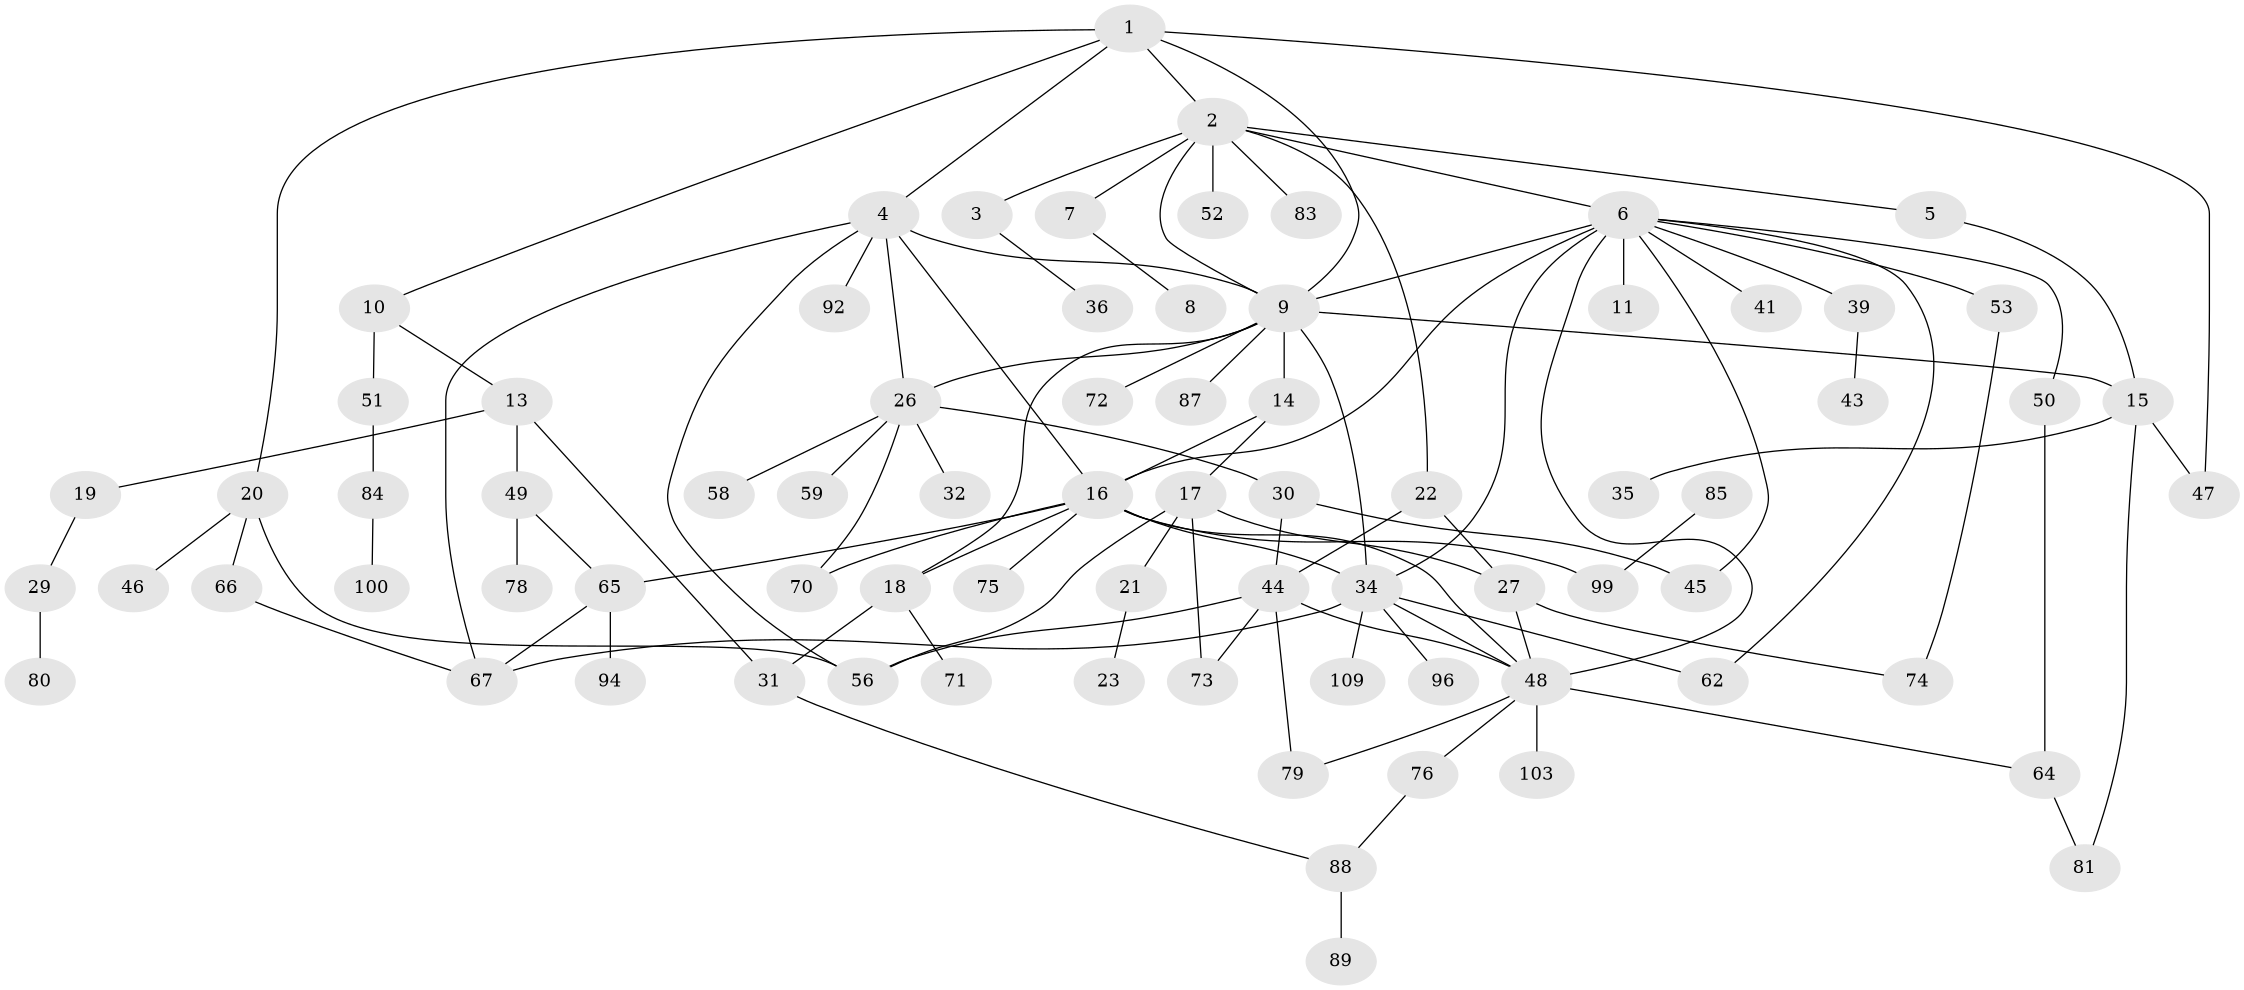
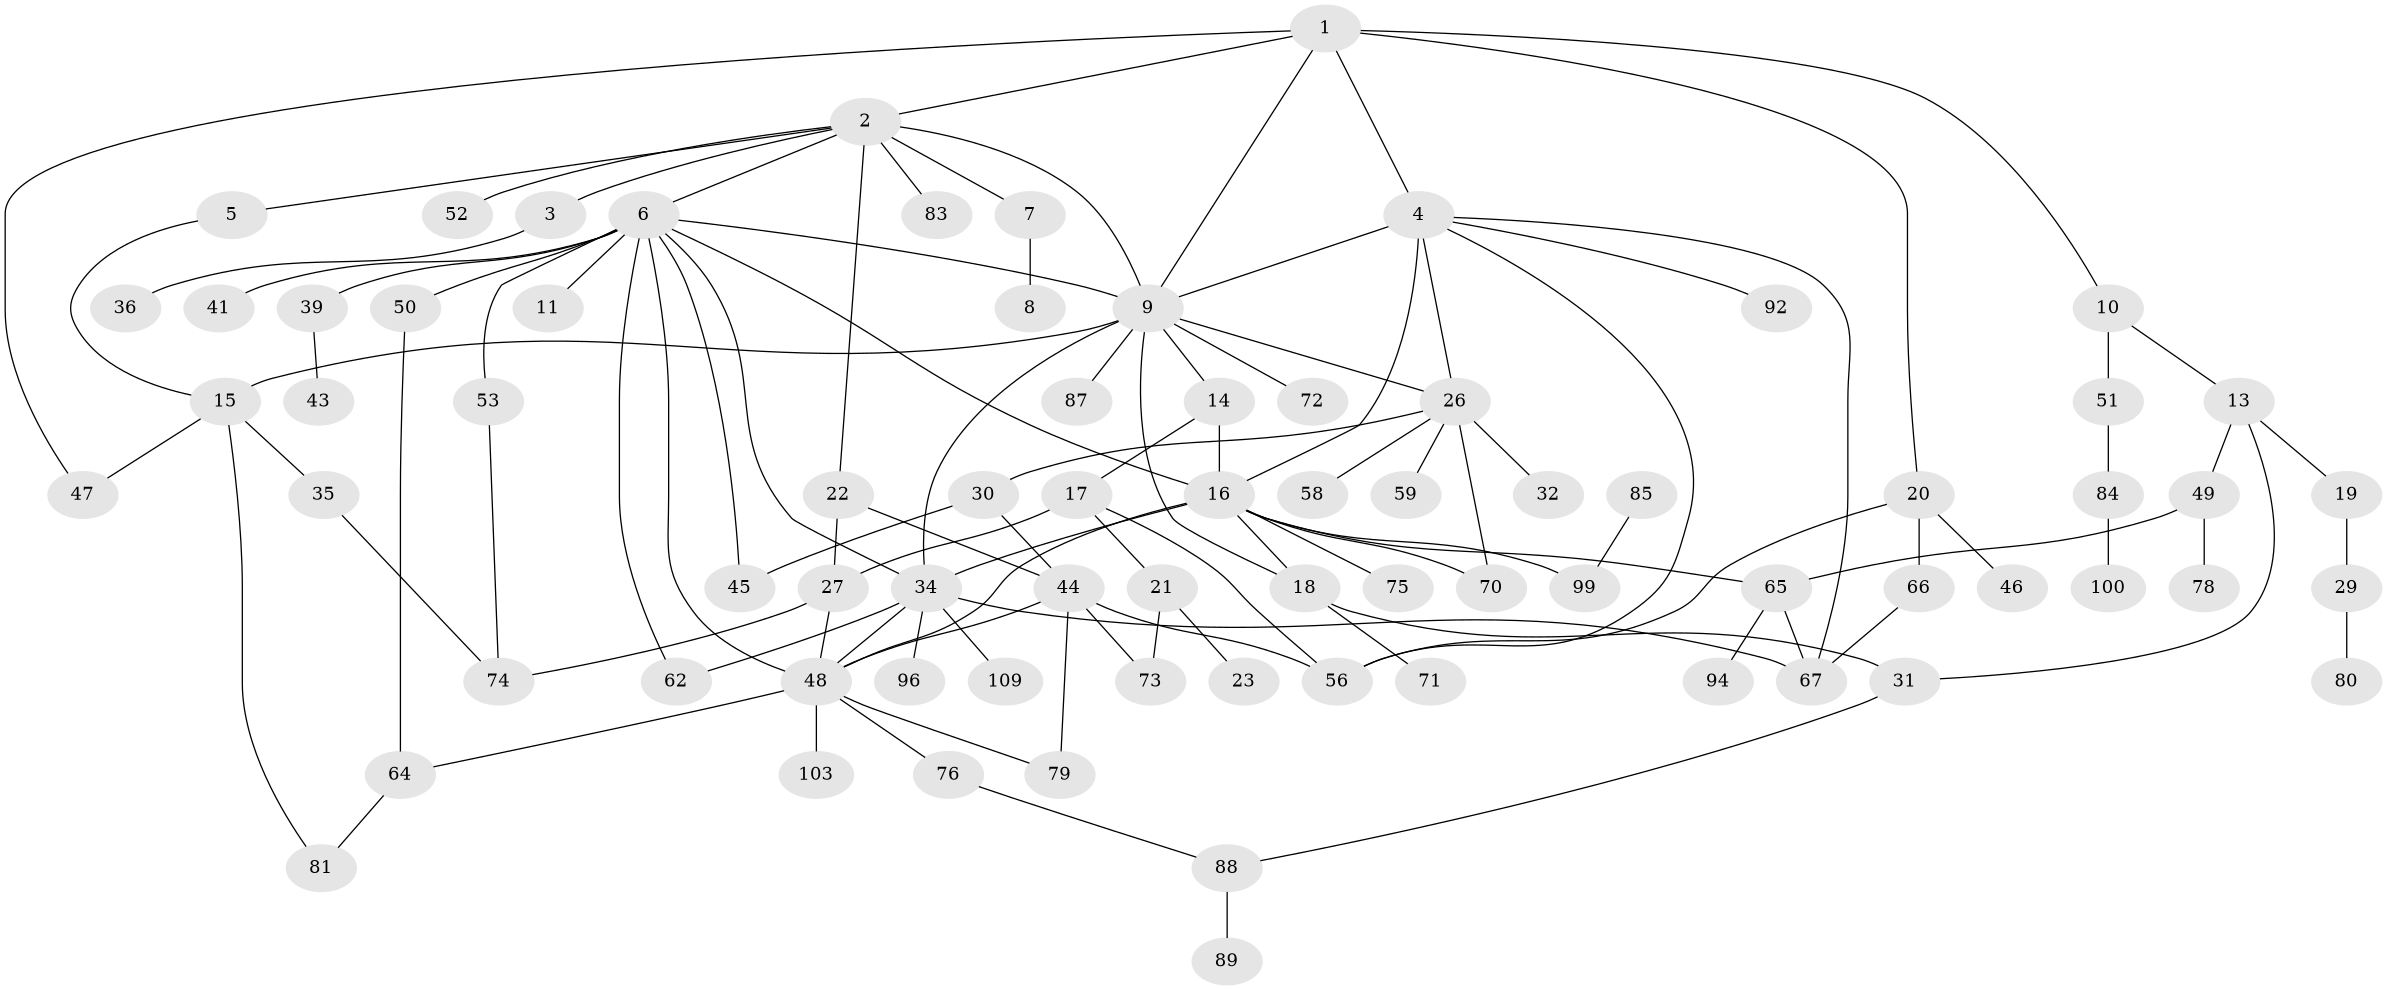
edge "35" -- "74": added
edge "17" -- "73": now "21" -- "73"
